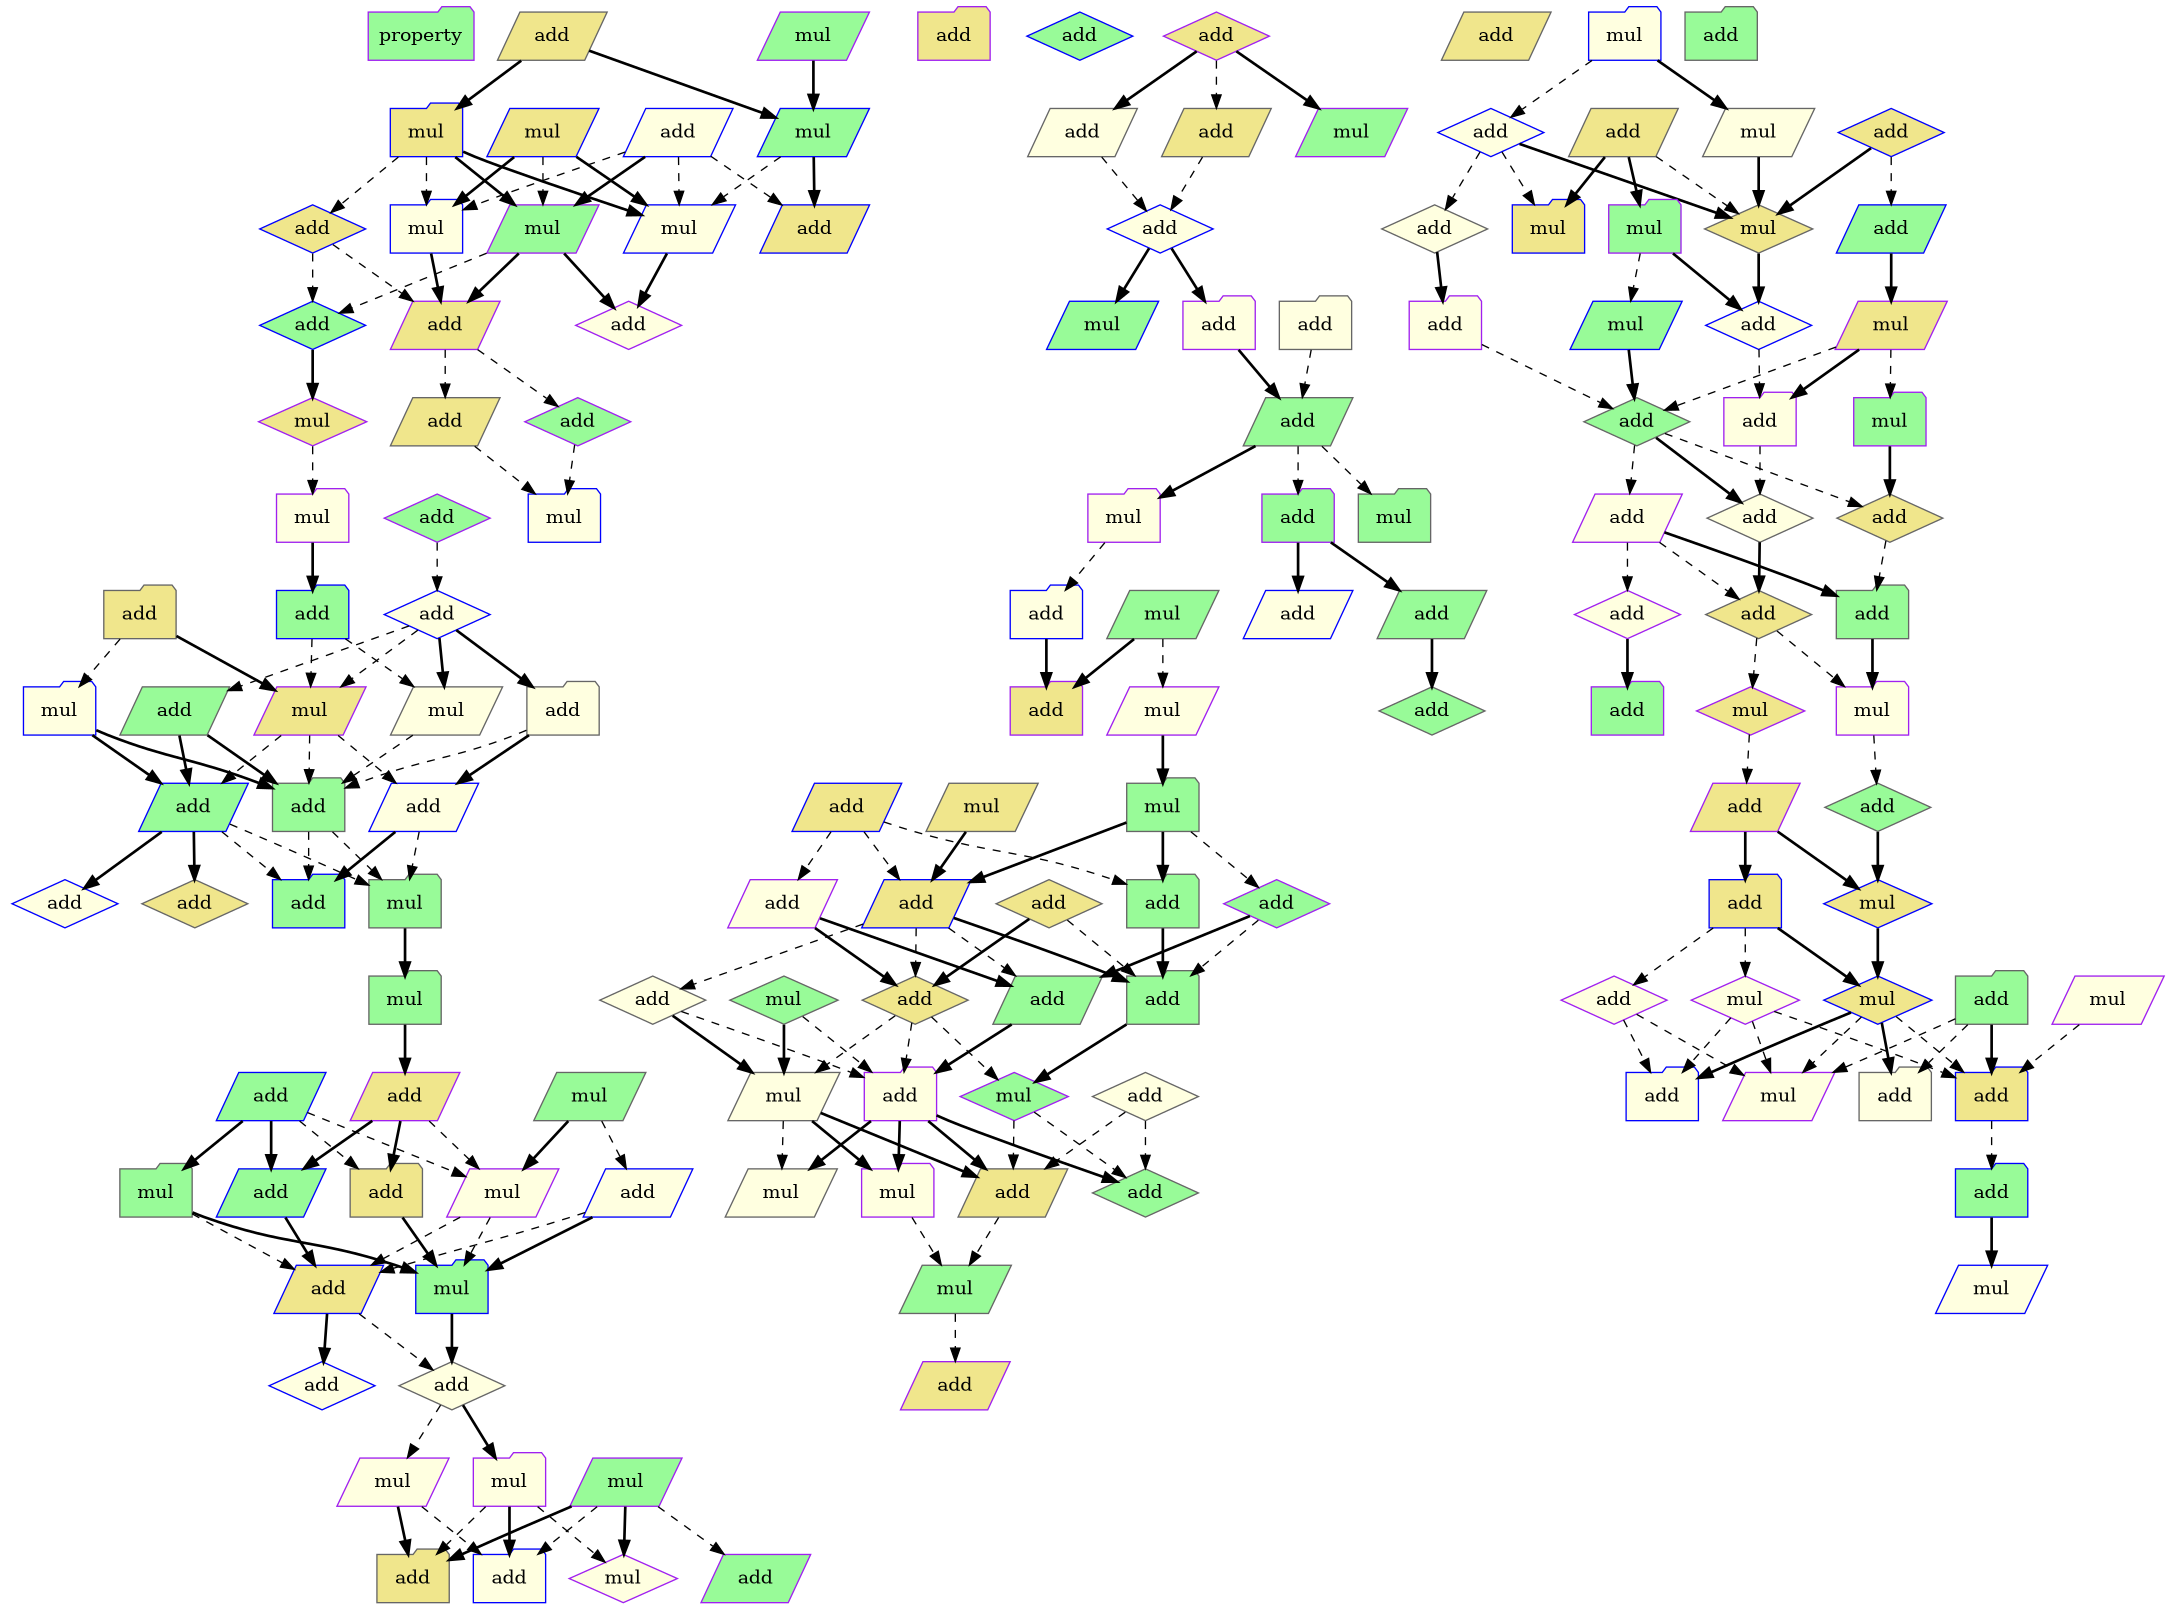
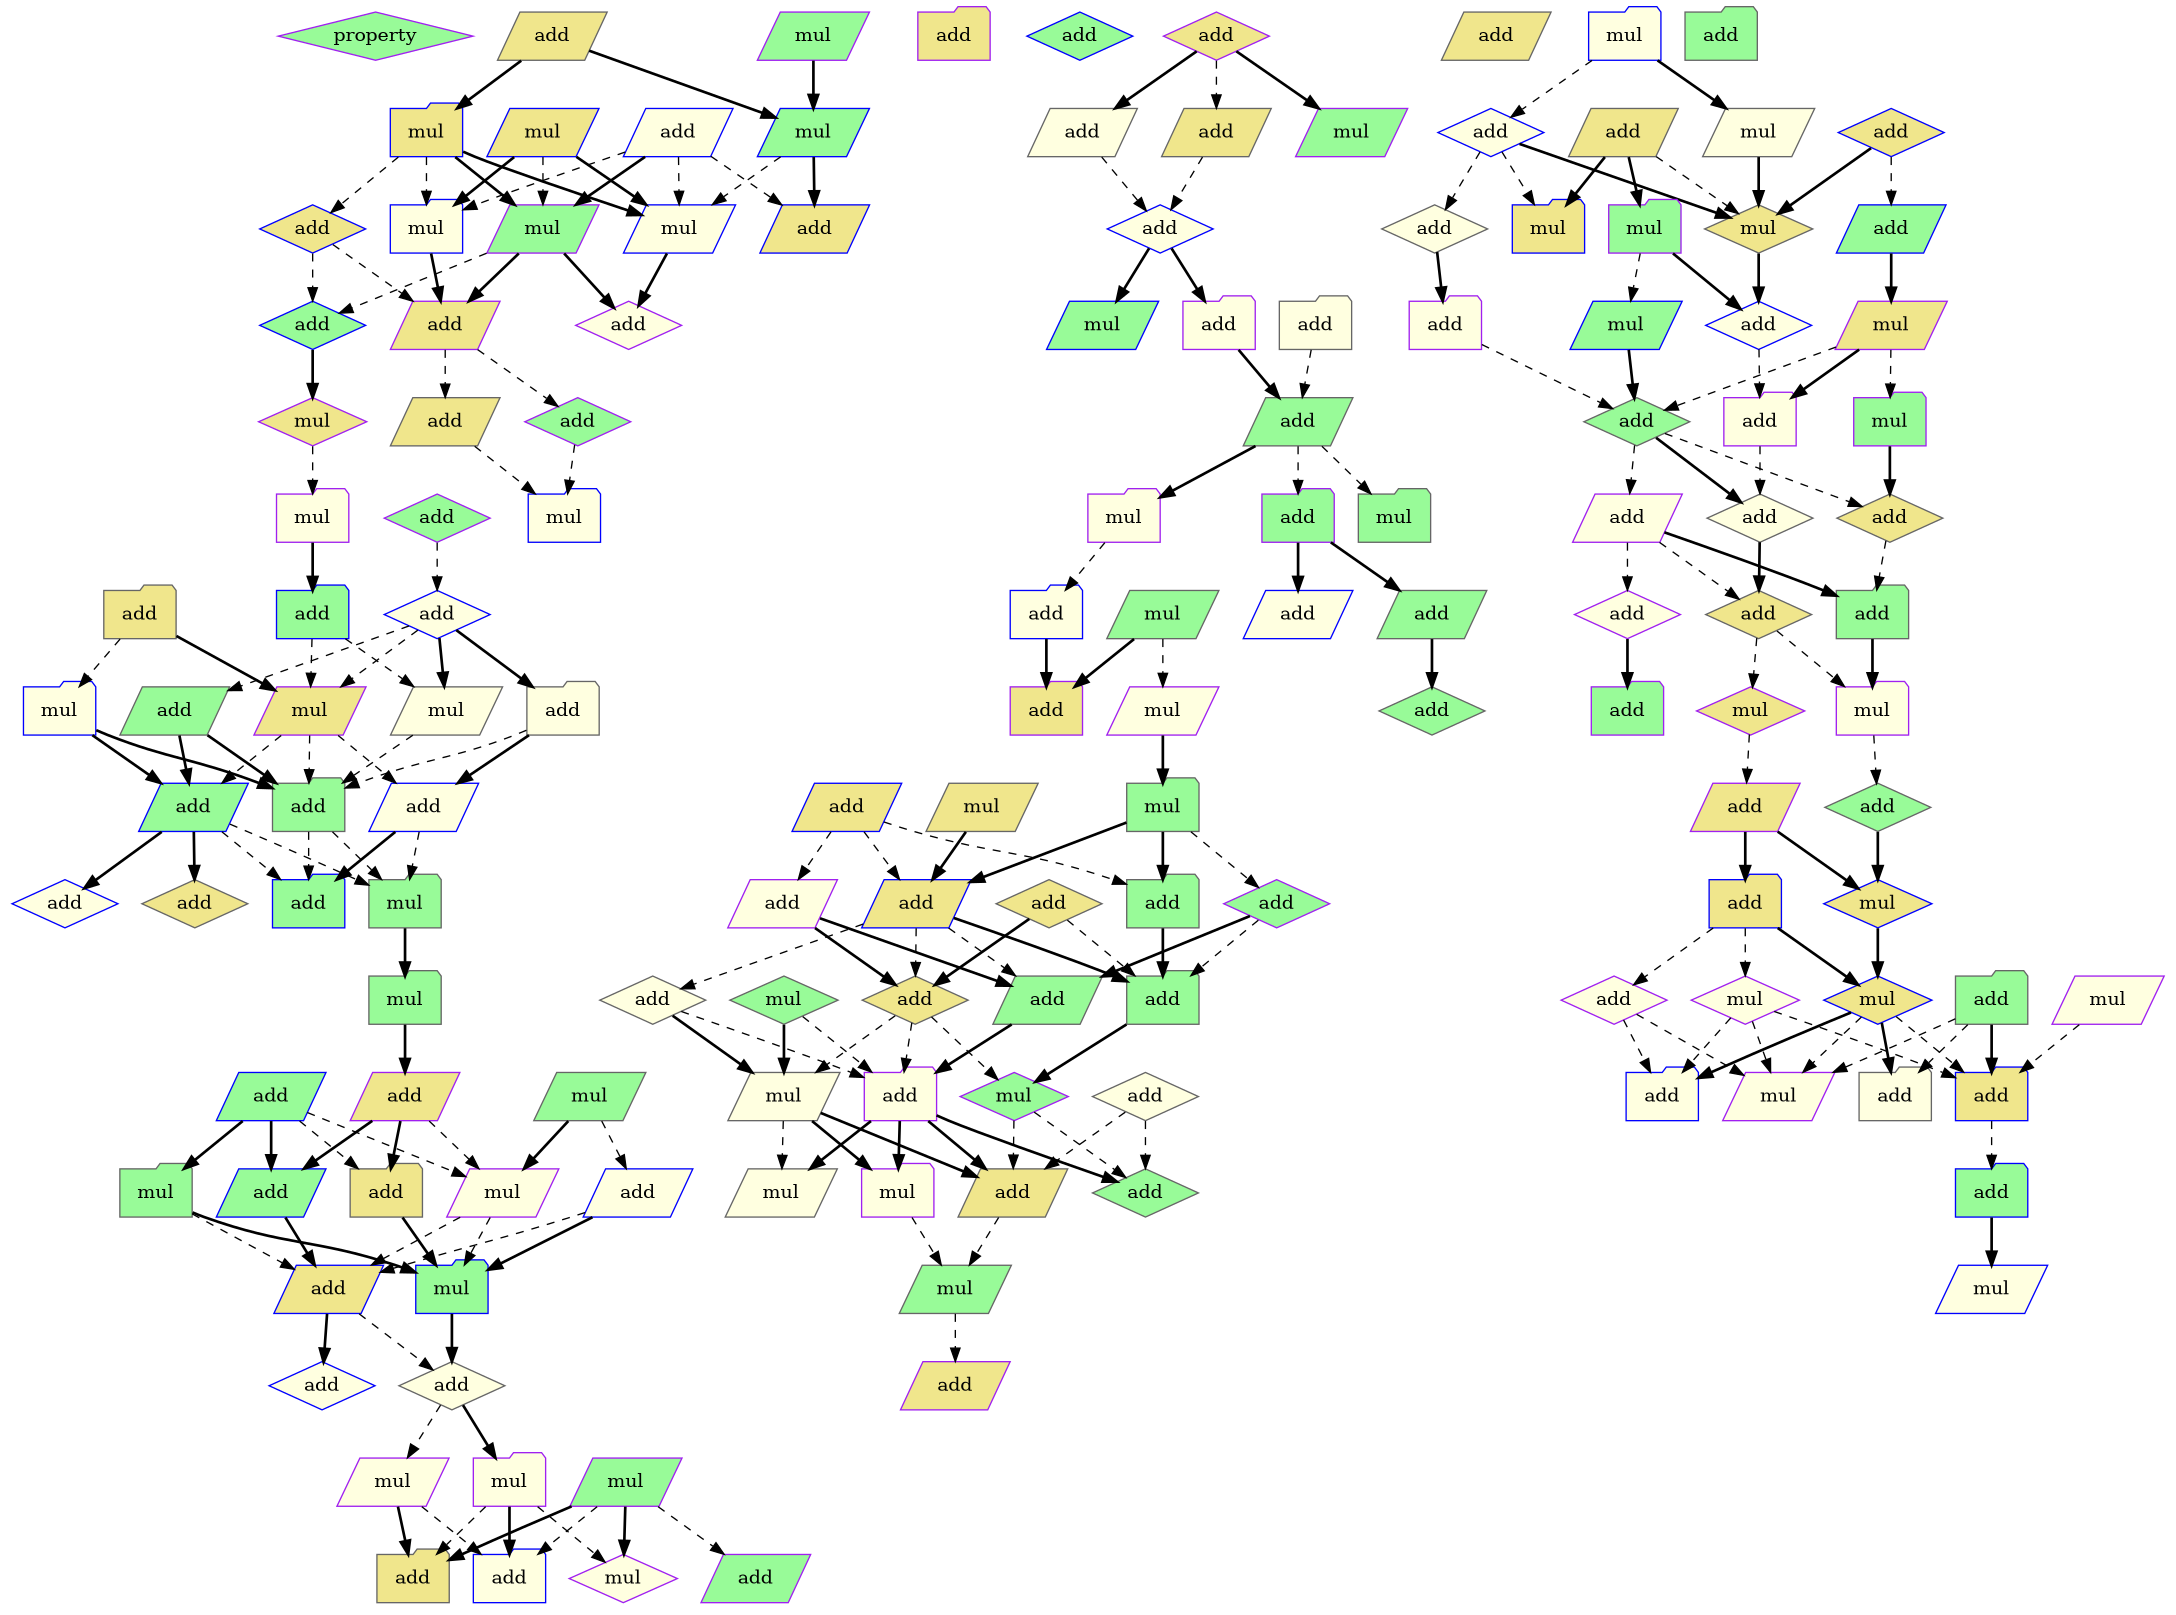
node "property": shape folder -> diamond
